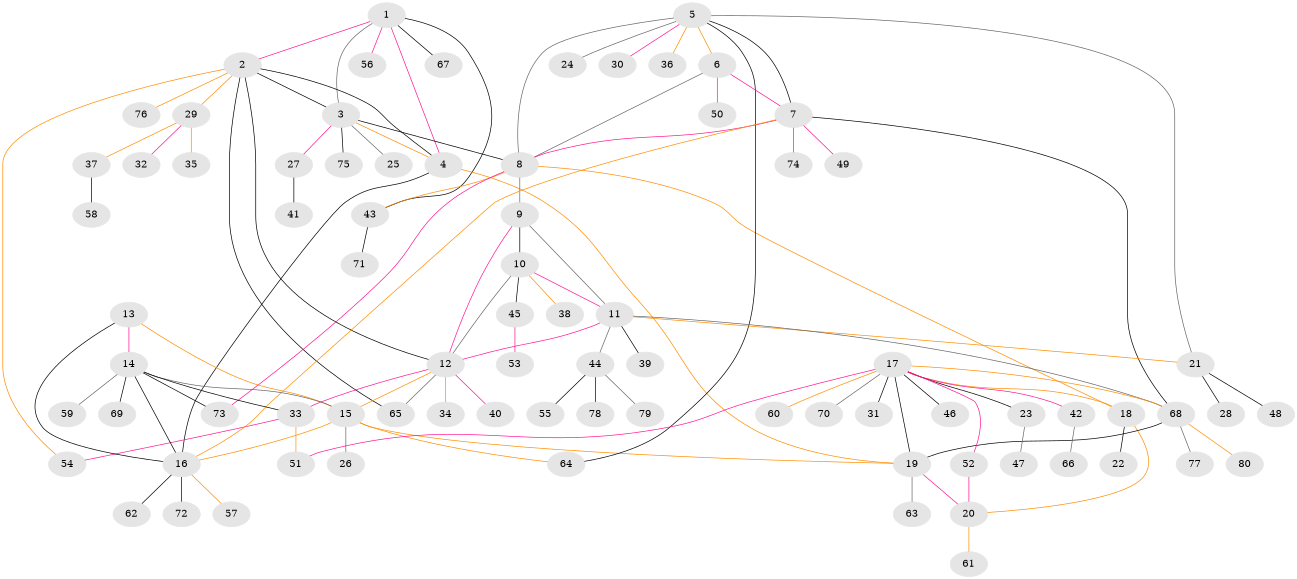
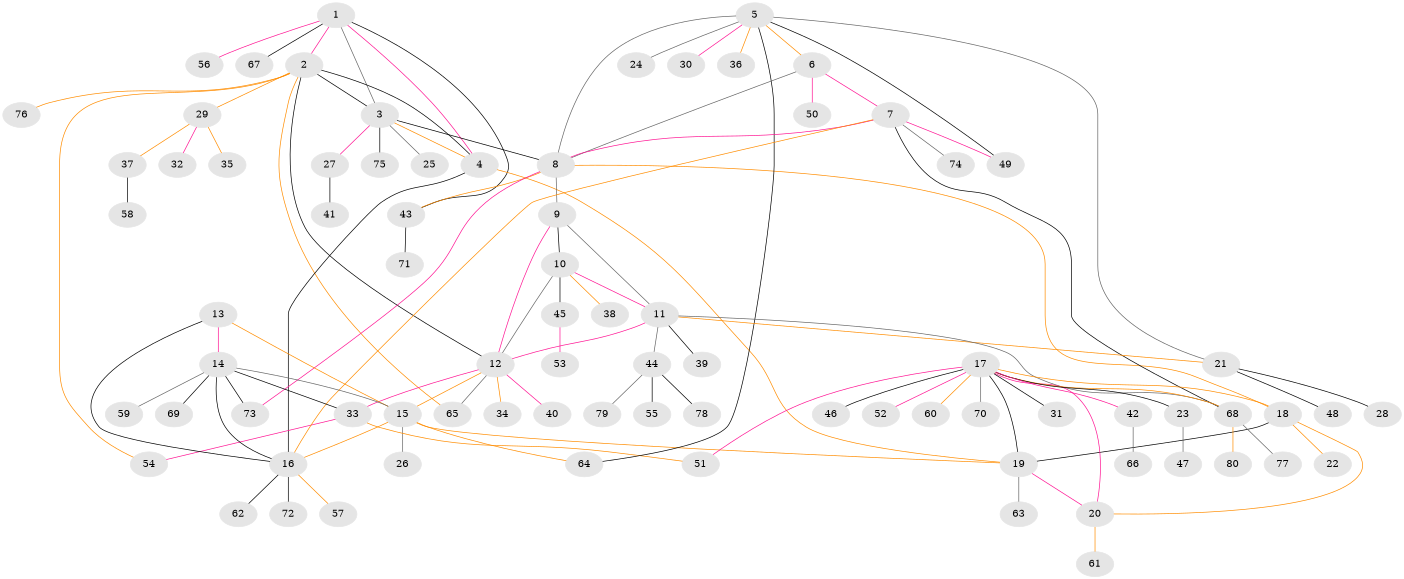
edge "5" -- "7": now "5" -- "49"
edge "2" -- "65": color black -> darkorange
edge "18" -- "22": color black -> darkorange
edge "68" -- "19": now "18" -- "19"
edge "52" -- "20": now "17" -- "20"
